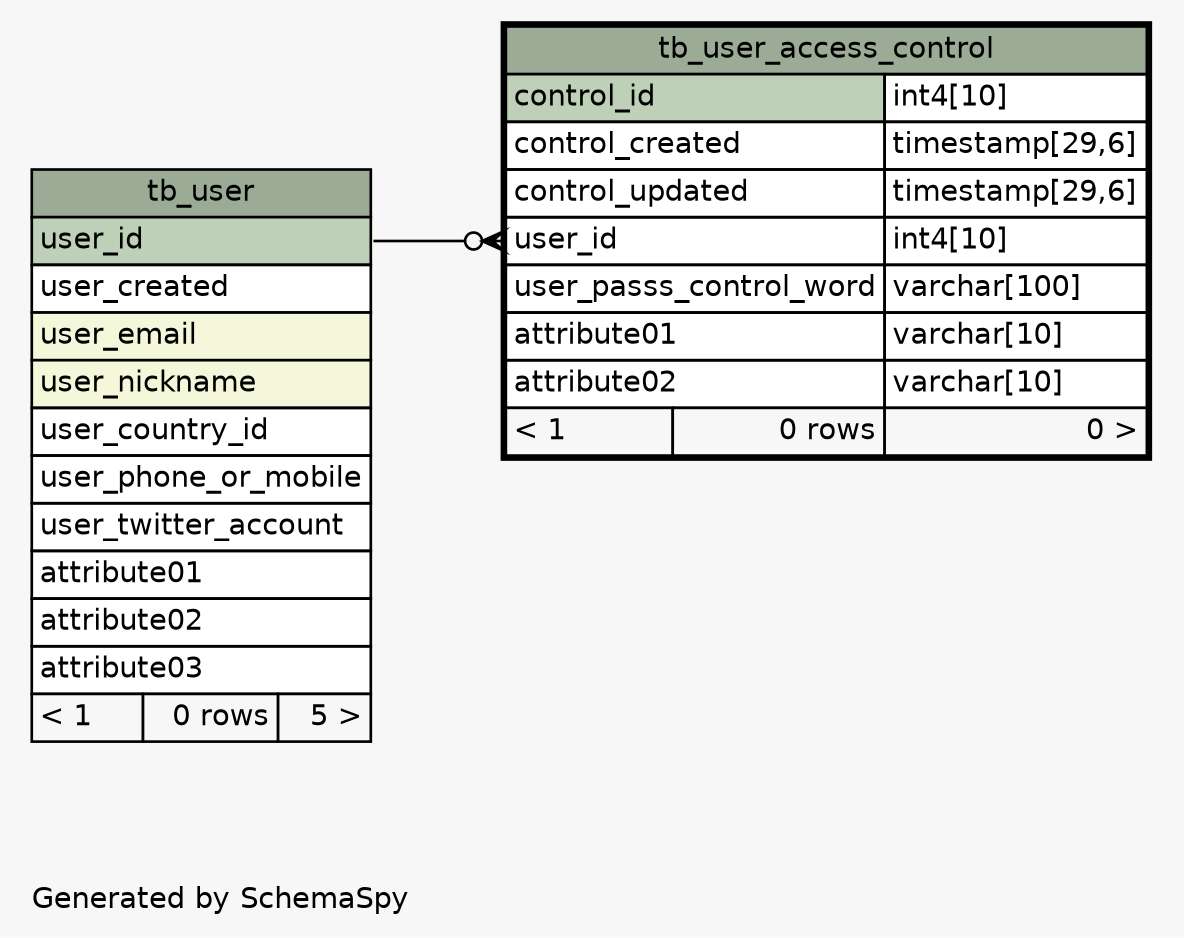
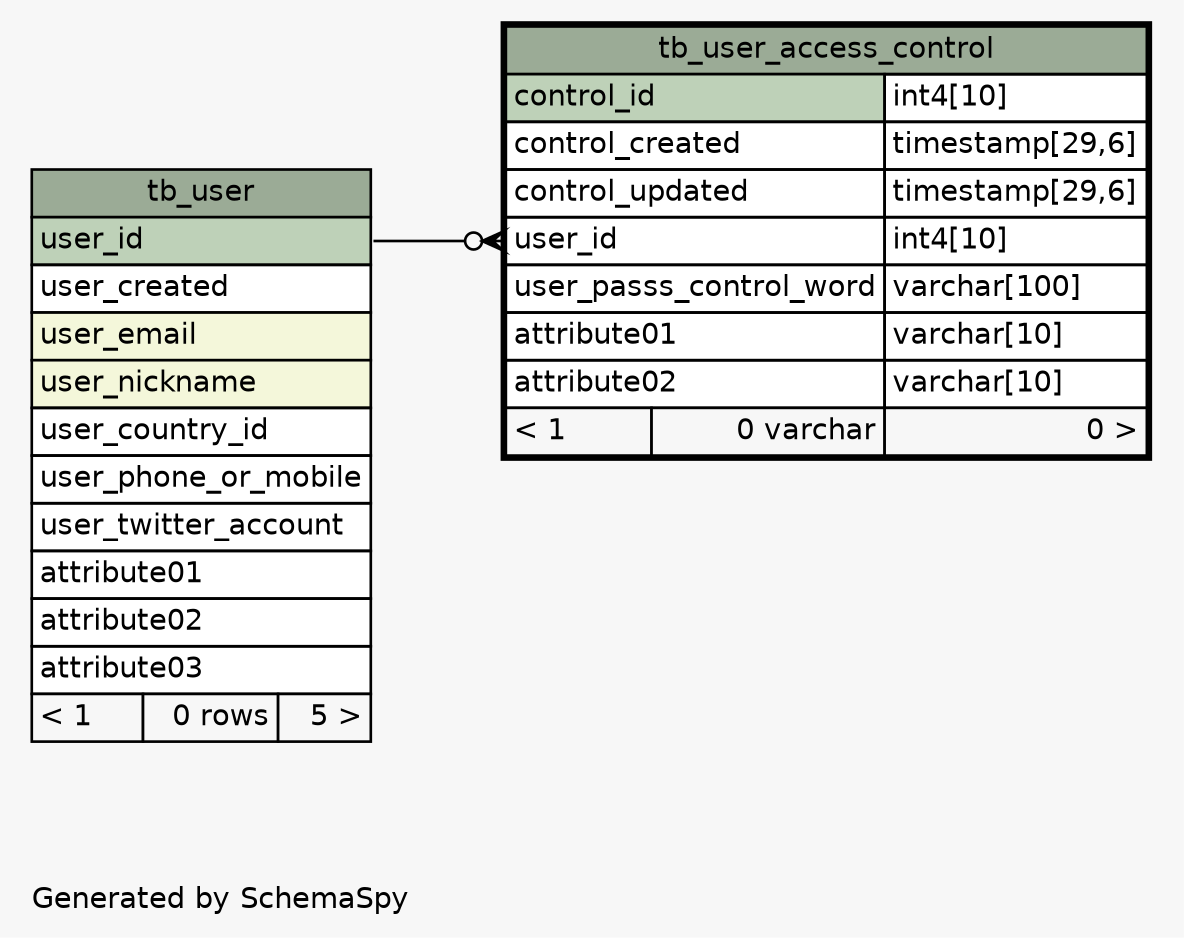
node "tb_user_access_control": text "0 rows" -> "0 varchar"
